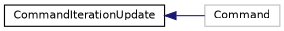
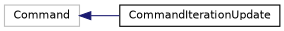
edge "Command" -> "CommandIterationUpdate": reversed
